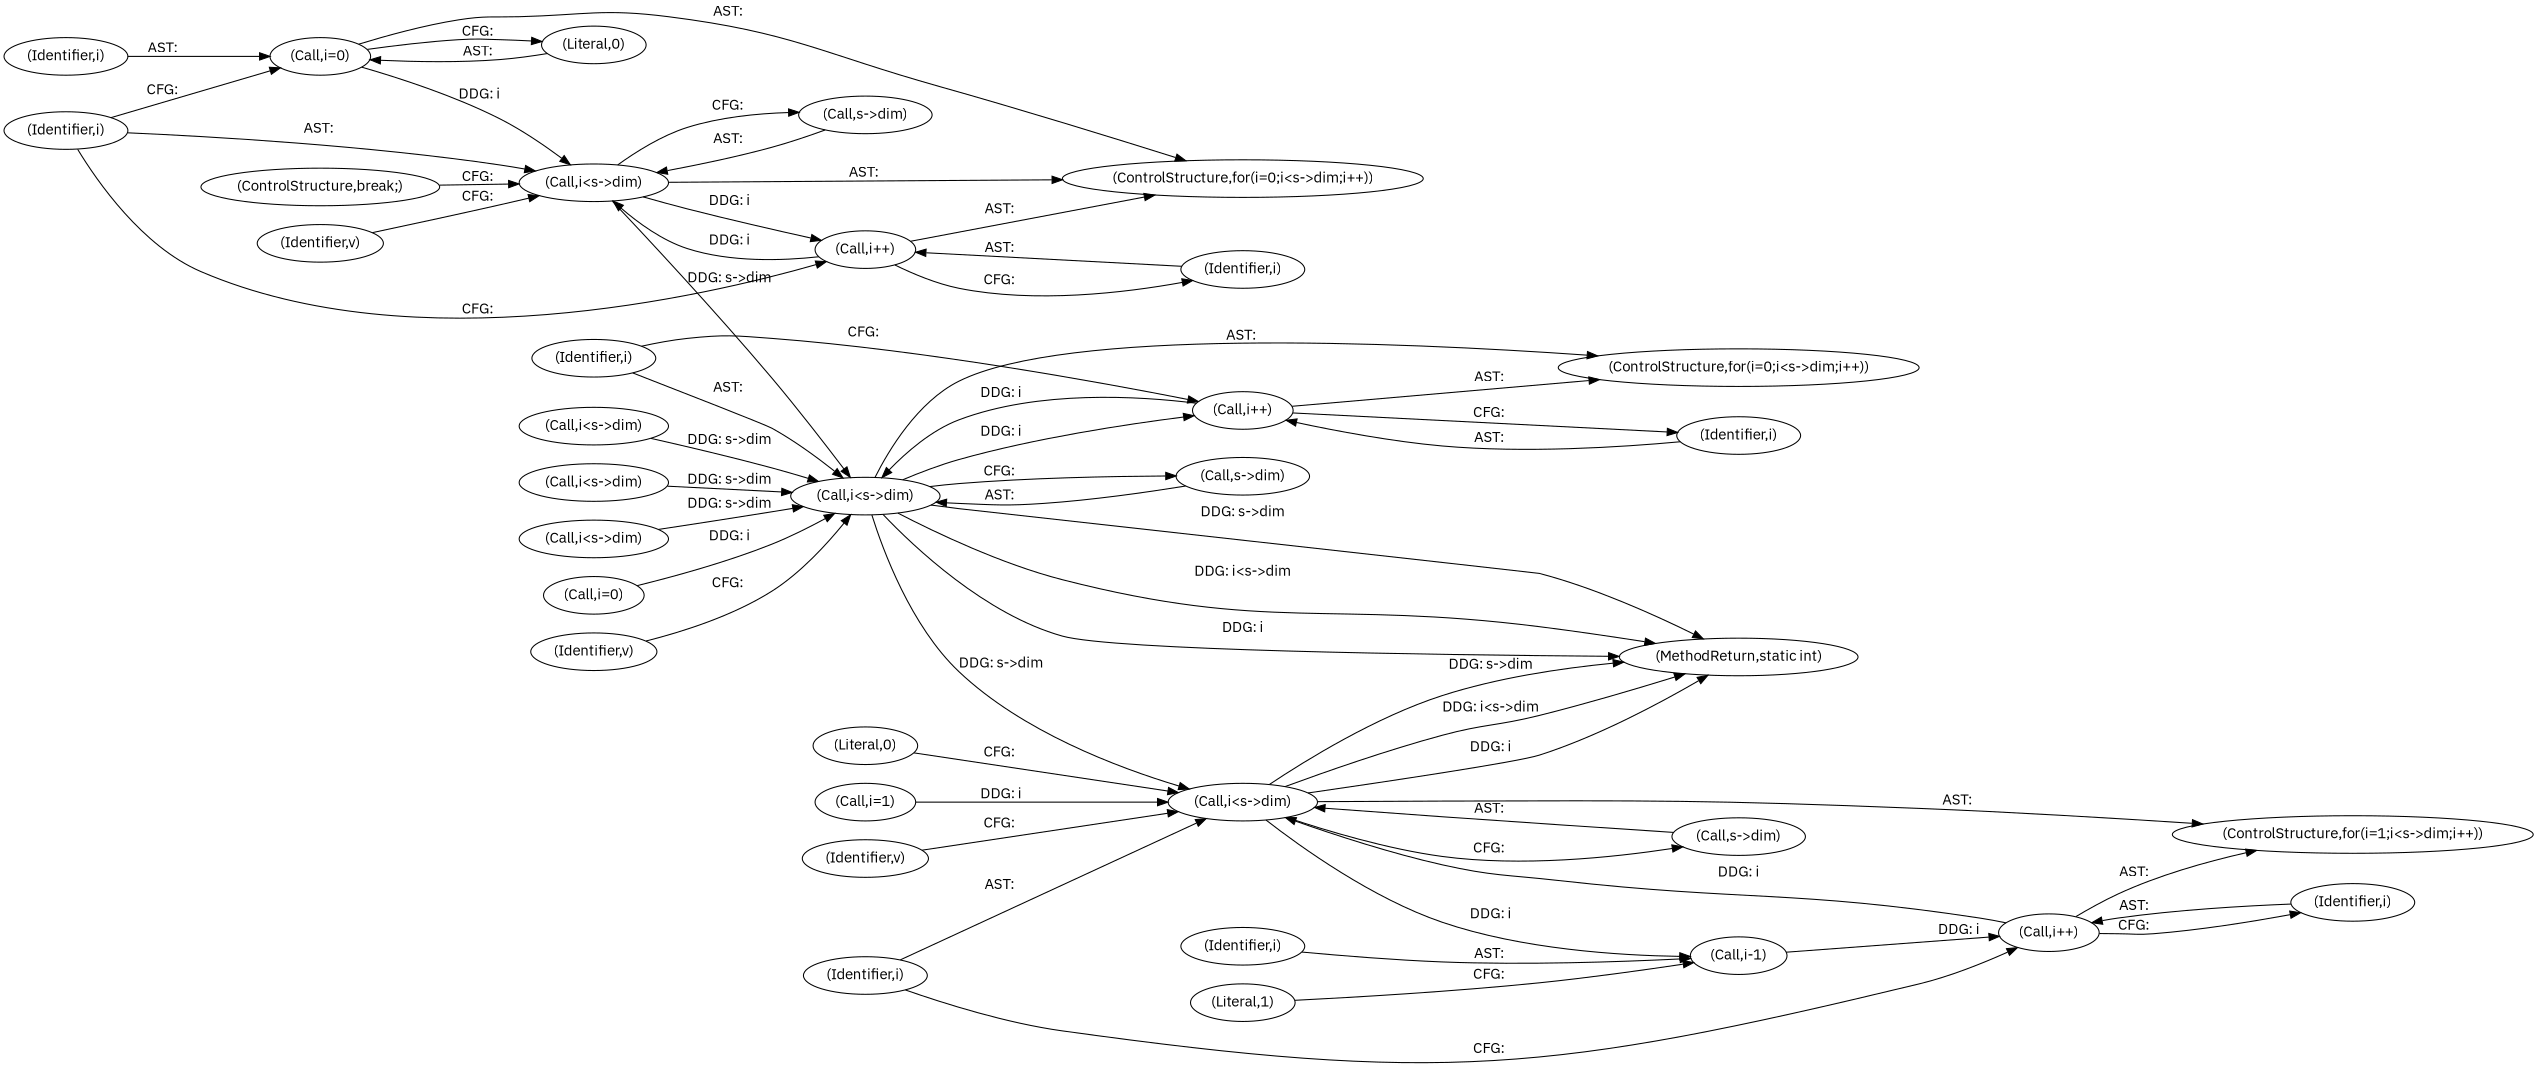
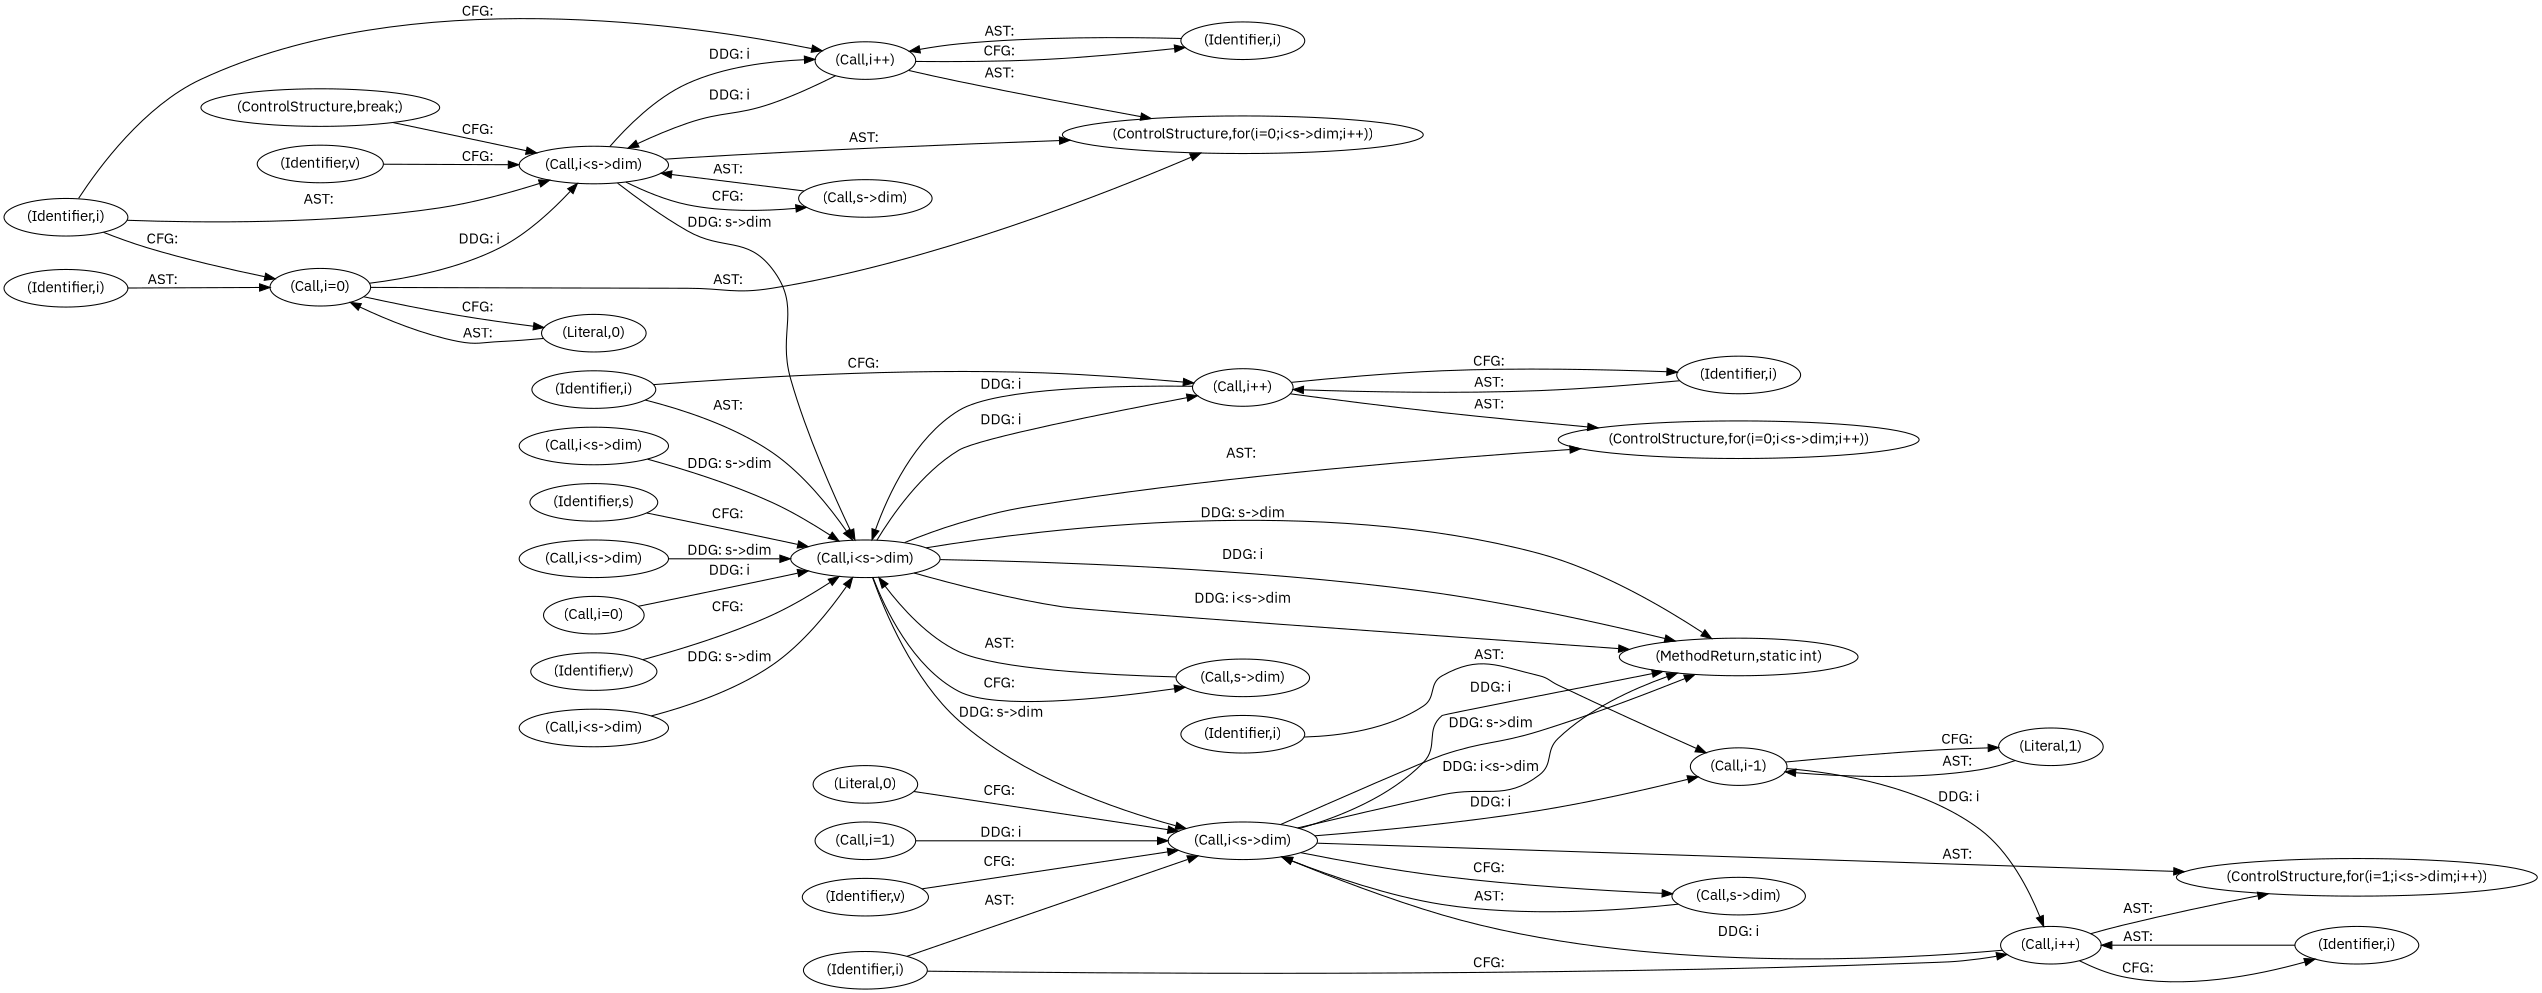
node "(Identifier,s)": added
edge "(Call,i-1)" -> "(Literal,1)": added, label "CFG:"
edge "(Literal,1)" -> "(Call,i-1)": label "CFG: " -> "AST: "
